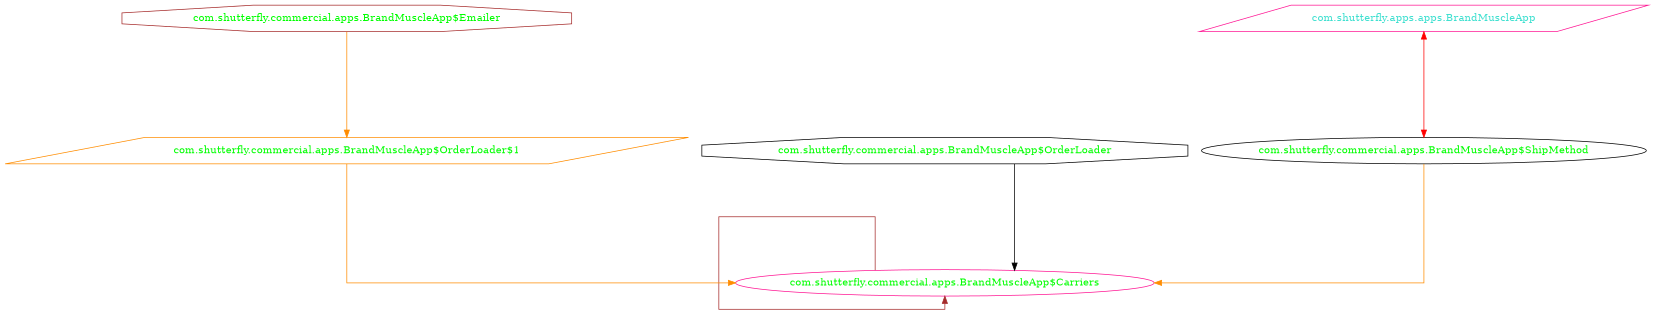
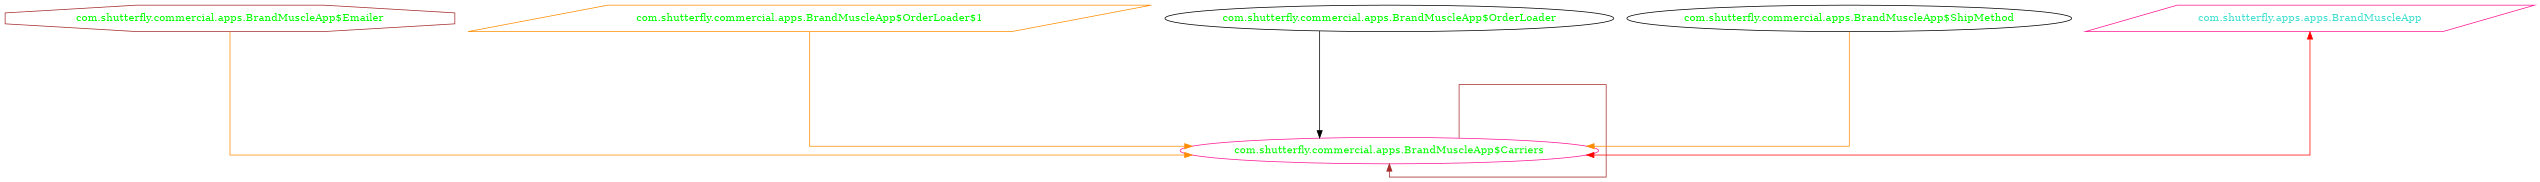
edge "com.shutterfly.commercial.apps.BrandMuscleApp$Emailer" -> "com.shutterfly.commercial.apps.BrandMuscleApp$OrderLoader$1": now "com.shutterfly.commercial.apps.BrandMuscleApp$Emailer" -> "com.shutterfly.commercial.apps.BrandMuscleApp$Carriers"
edge "com.shutterfly.apps.apps.BrandMuscleApp" -- "com.shutterfly.commercial.apps.BrandMuscleApp$ShipMethod": now "com.shutterfly.apps.apps.BrandMuscleApp" -- "com.shutterfly.commercial.apps.BrandMuscleApp$Carriers"
node "com.shutterfly.commercial.apps.BrandMuscleApp$OrderLoader": shape octagon -> ellipse
